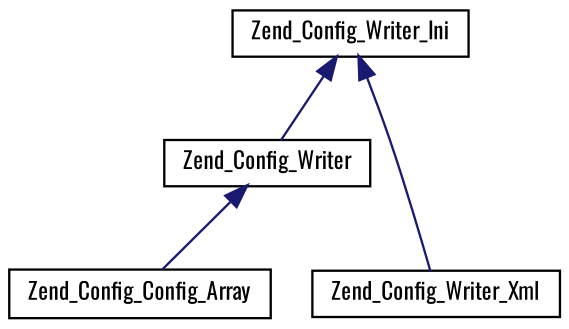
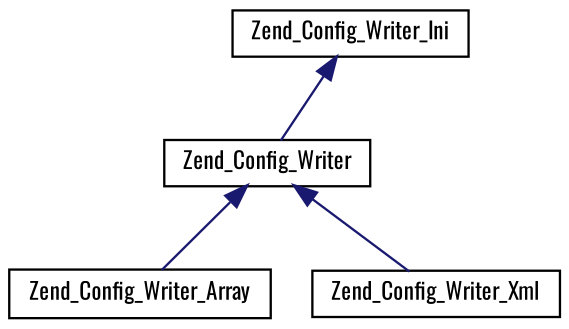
edge "Zend_Config_Writer_Xml" -> "Zend_Config_Writer_Ini": now "Zend_Config_Writer_Xml" -> "Zend_Config_Writer"
node "Zend_Config_Config_Array": label "Zend_Config_Config_Array" -> "Zend_Config_Writer_Array"
